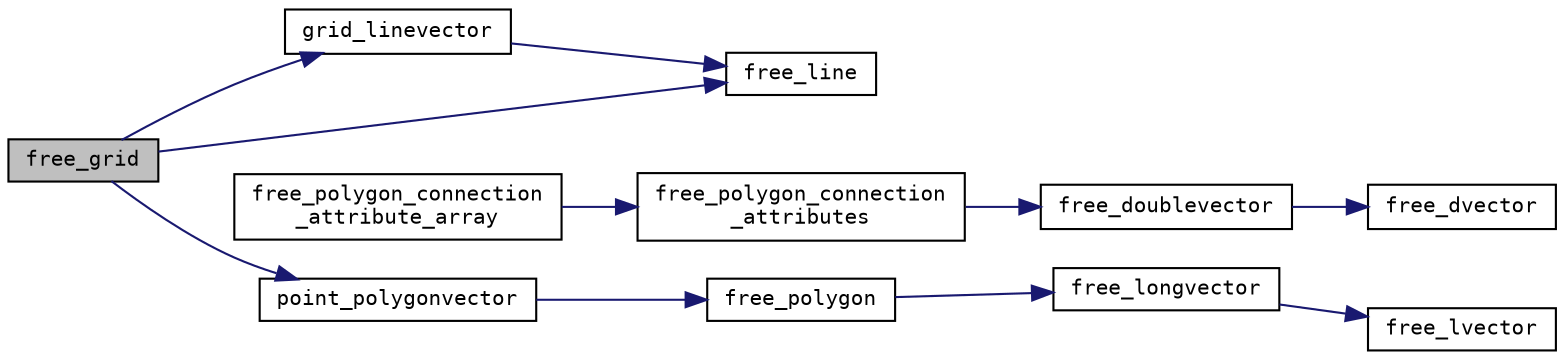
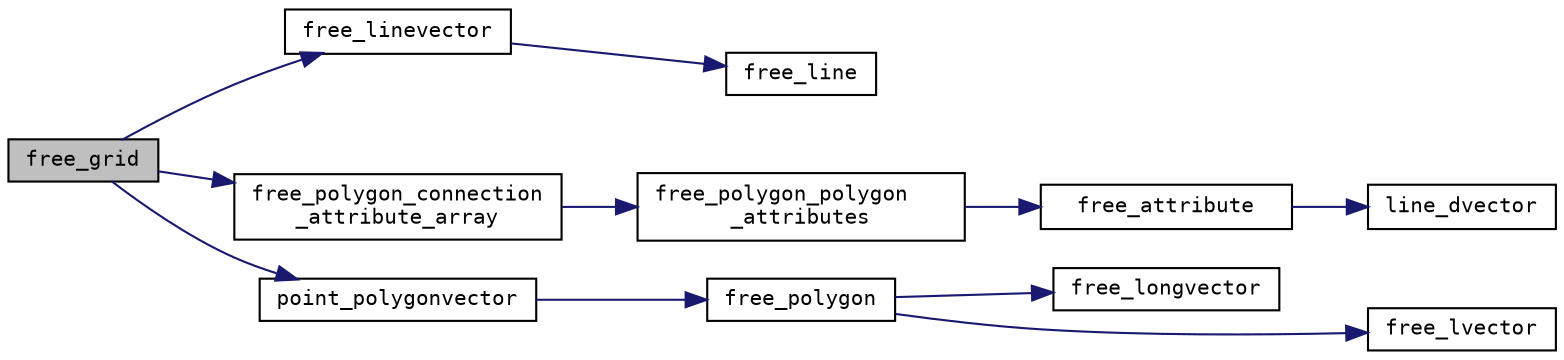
node "grid_linevector": label "grid_linevector" -> "free_linevector"
edge "free_grid" -> "free_line": now "free_grid" -> "free_polygon_connection _attribute_array"
node "free_polygon_connection _attributes": label "free_polygon_connection _attributes" -> "free_polygon_polygon _attributes"
node "free_doublevector": label "free_doublevector" -> "free_attribute"
node "free_dvector": label "free_dvector" -> "line_dvector"
edge "free_longvector" -> "free_lvector": now "free_polygon" -> "free_lvector"
